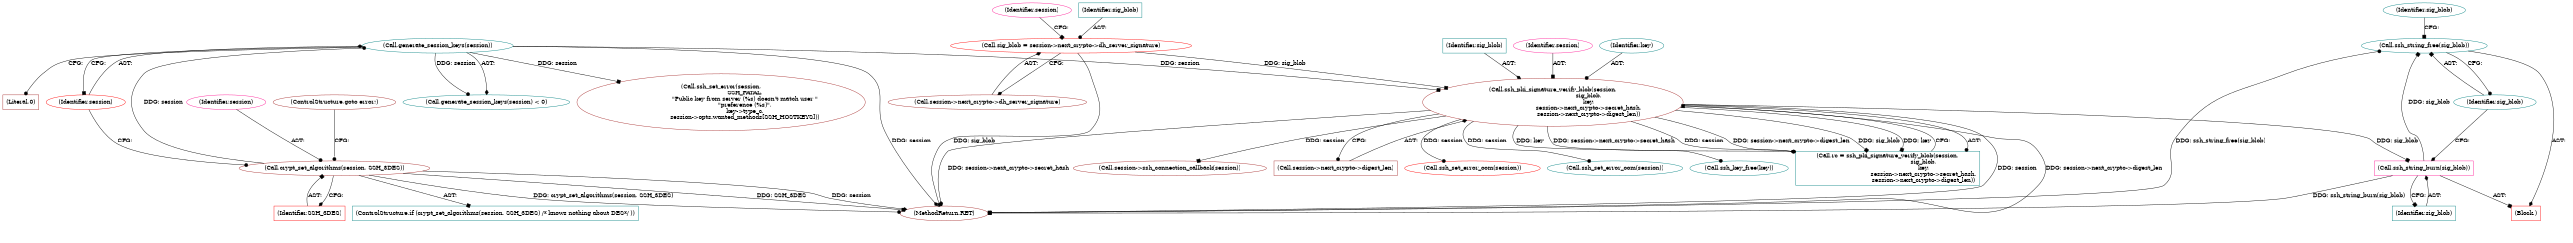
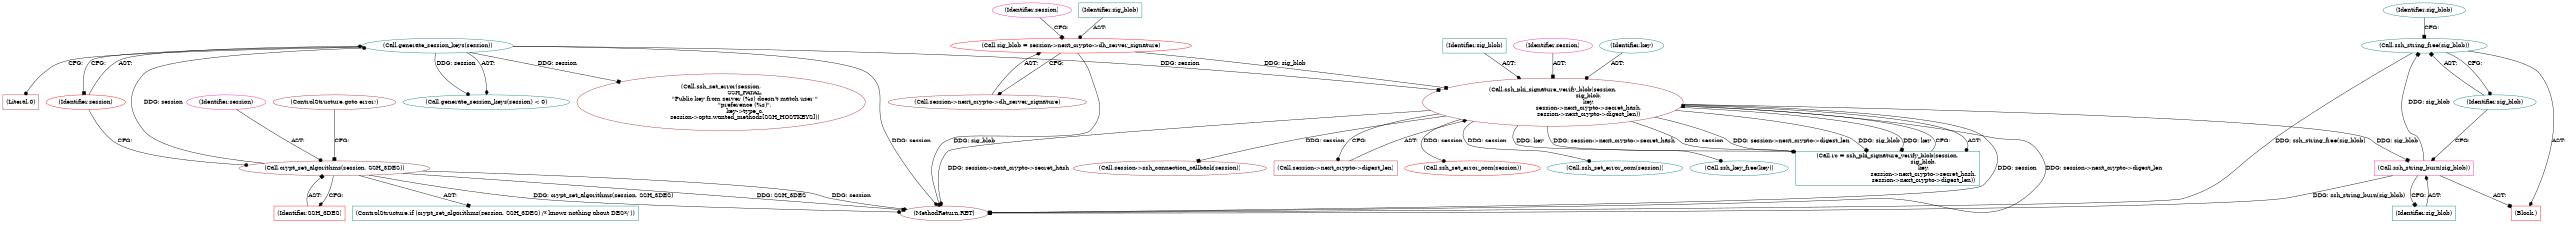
edge "(ControlStructure,goto error;)" -> "(Call,crypt_set_algorithms(session, SSH_3DES))": arrowhead dot -> box
edge "(MethodReturn,RET)" -> "(Call,ssh_string_free(sig_blob))": reversed
